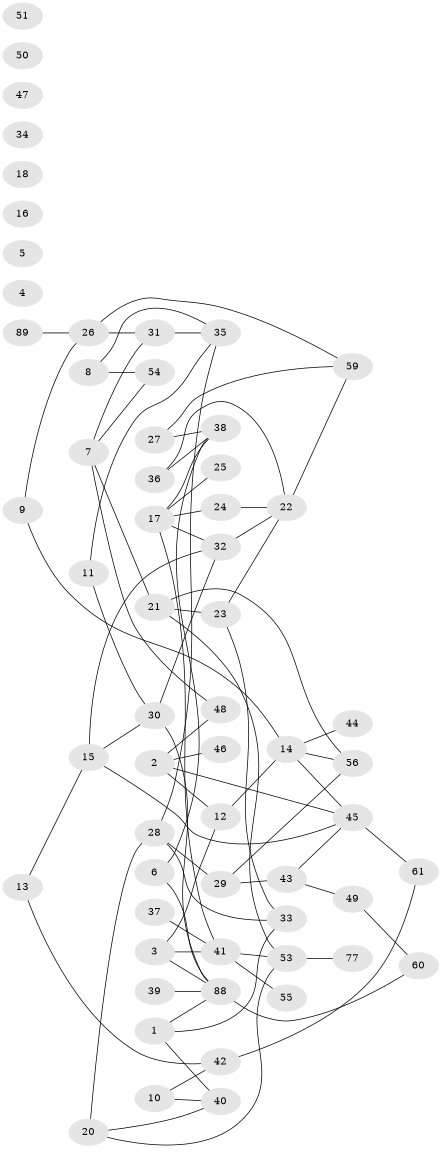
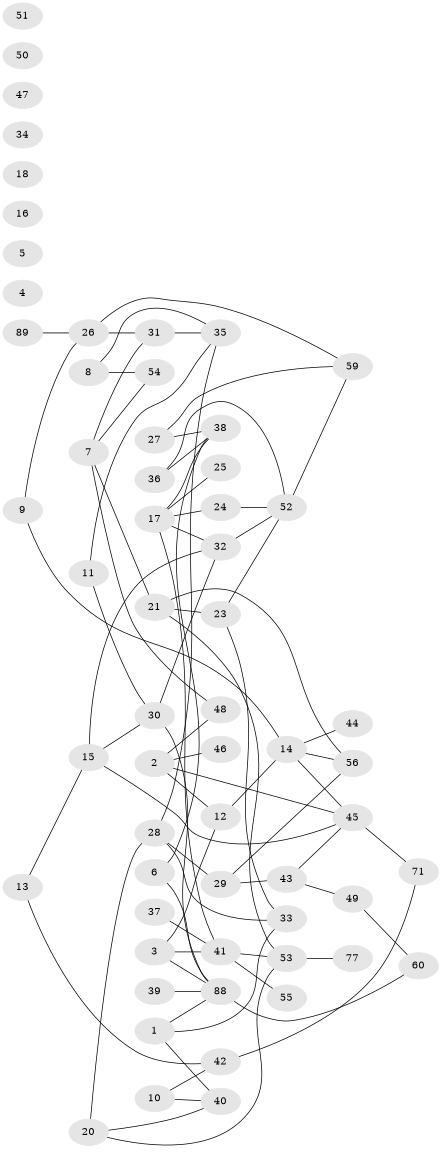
node "22": label "22" -> "52"
node "61": label "61" -> "71"
